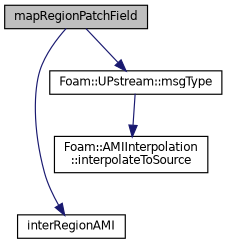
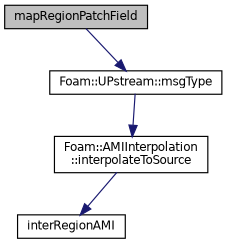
edge "mapRegionPatchField" -> "interRegionAMI": now "Foam::AMIInterpolation ::interpolateToSource" -> "interRegionAMI"
